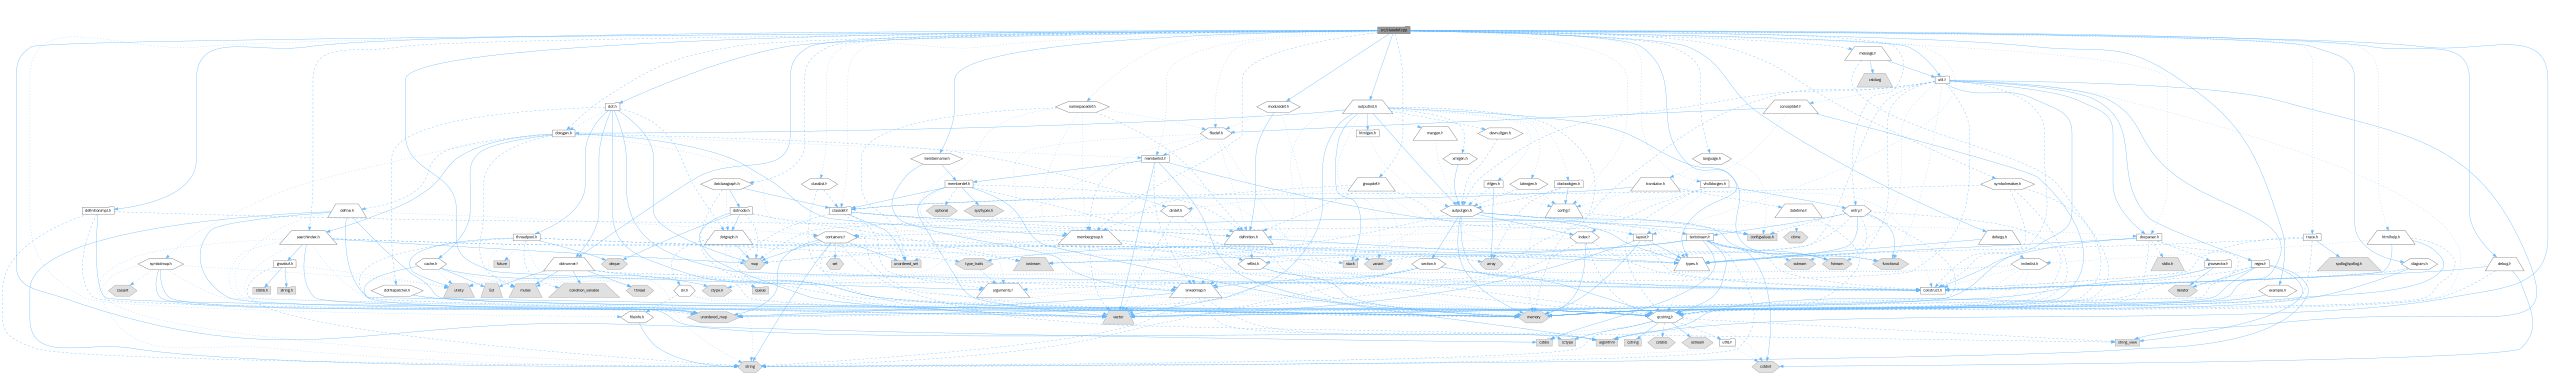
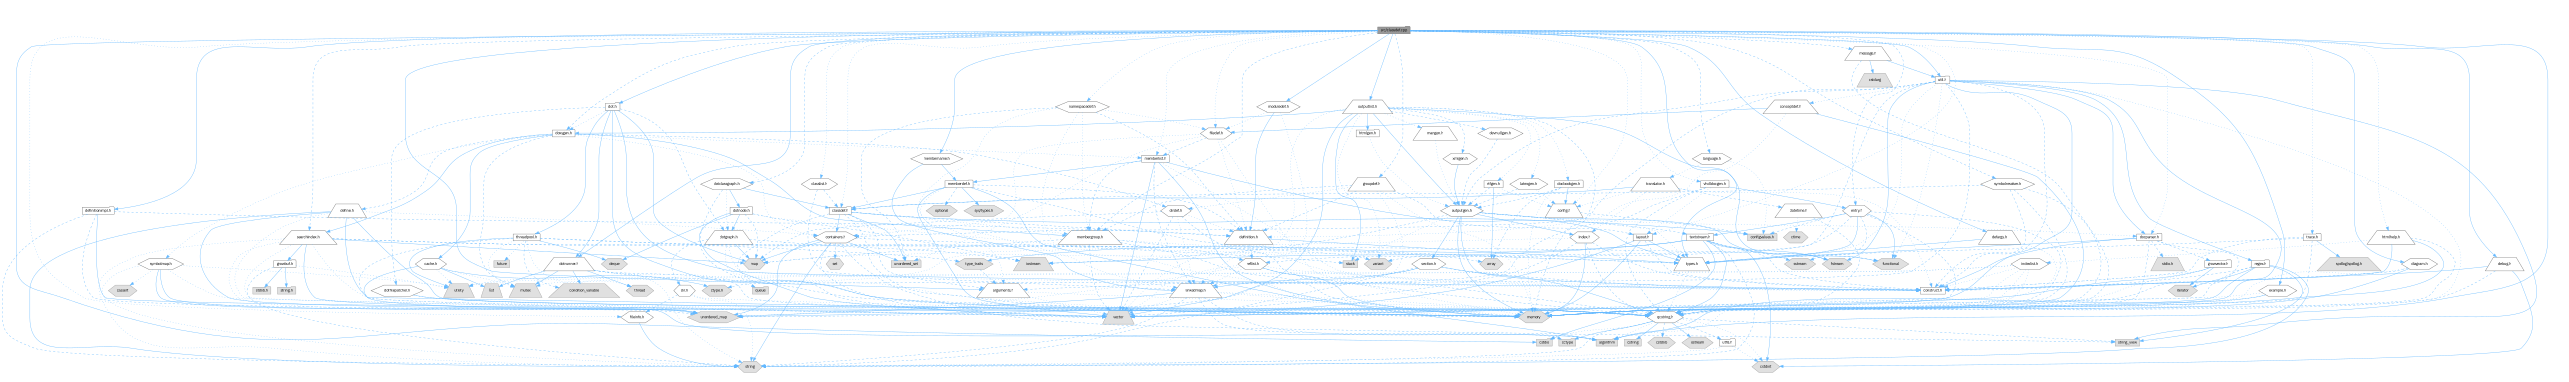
edge "util.h" -> "fstream": style dashed -> solid
edge "classdef.h" -> "containers.h": added
edge "defargs.h" -> "indexlist.h": now "defargs.h" -> "memory"
